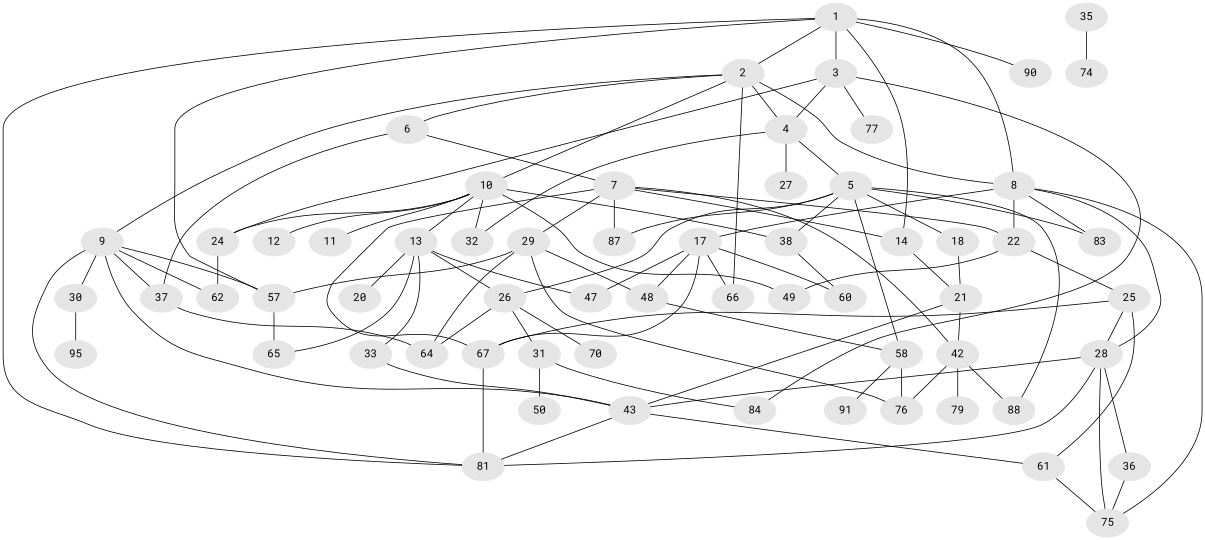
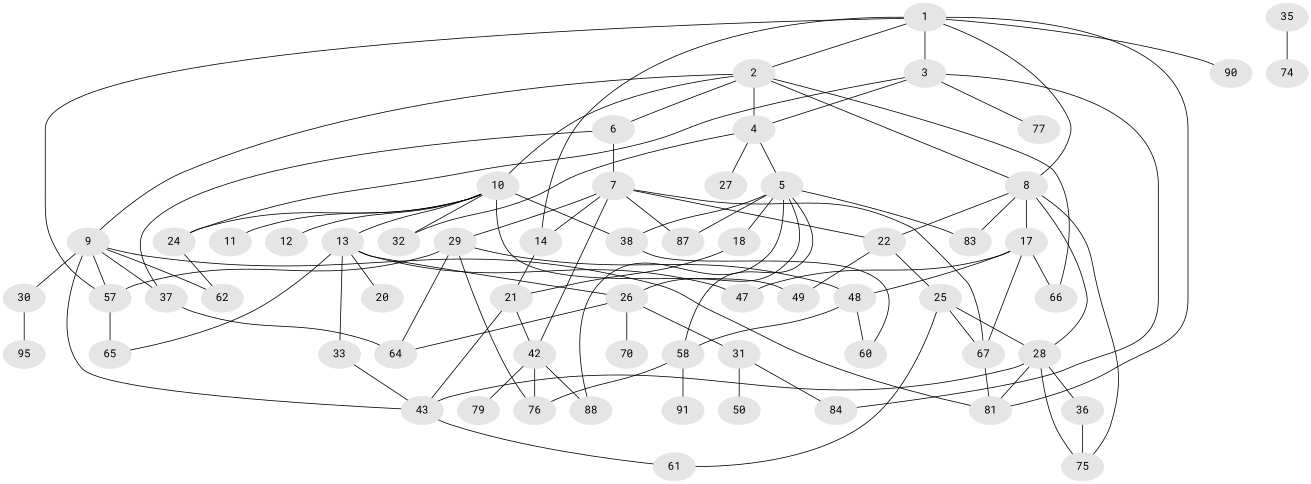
edge "17" -- "60": now "48" -- "60"
edge "43" -- "81": removed
edge "61" -- "75": removed
